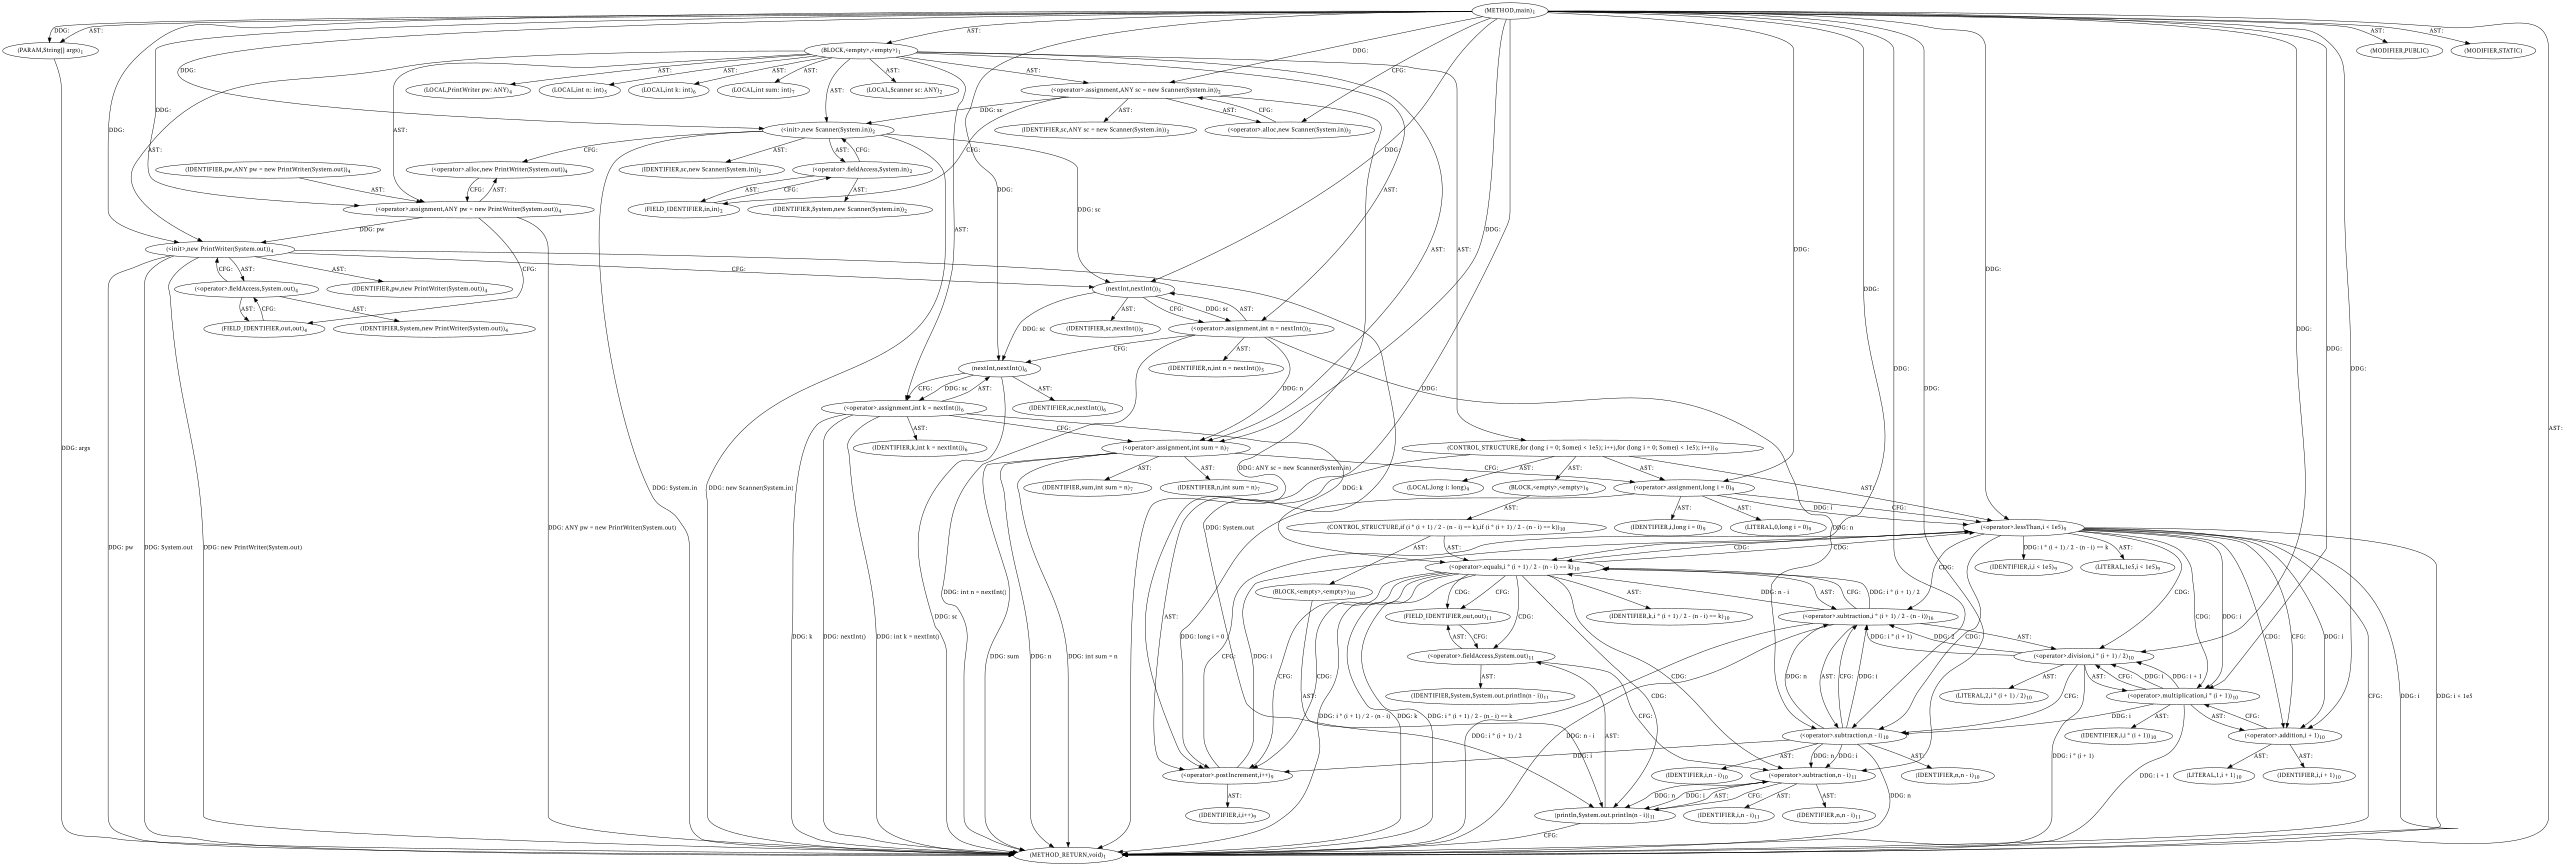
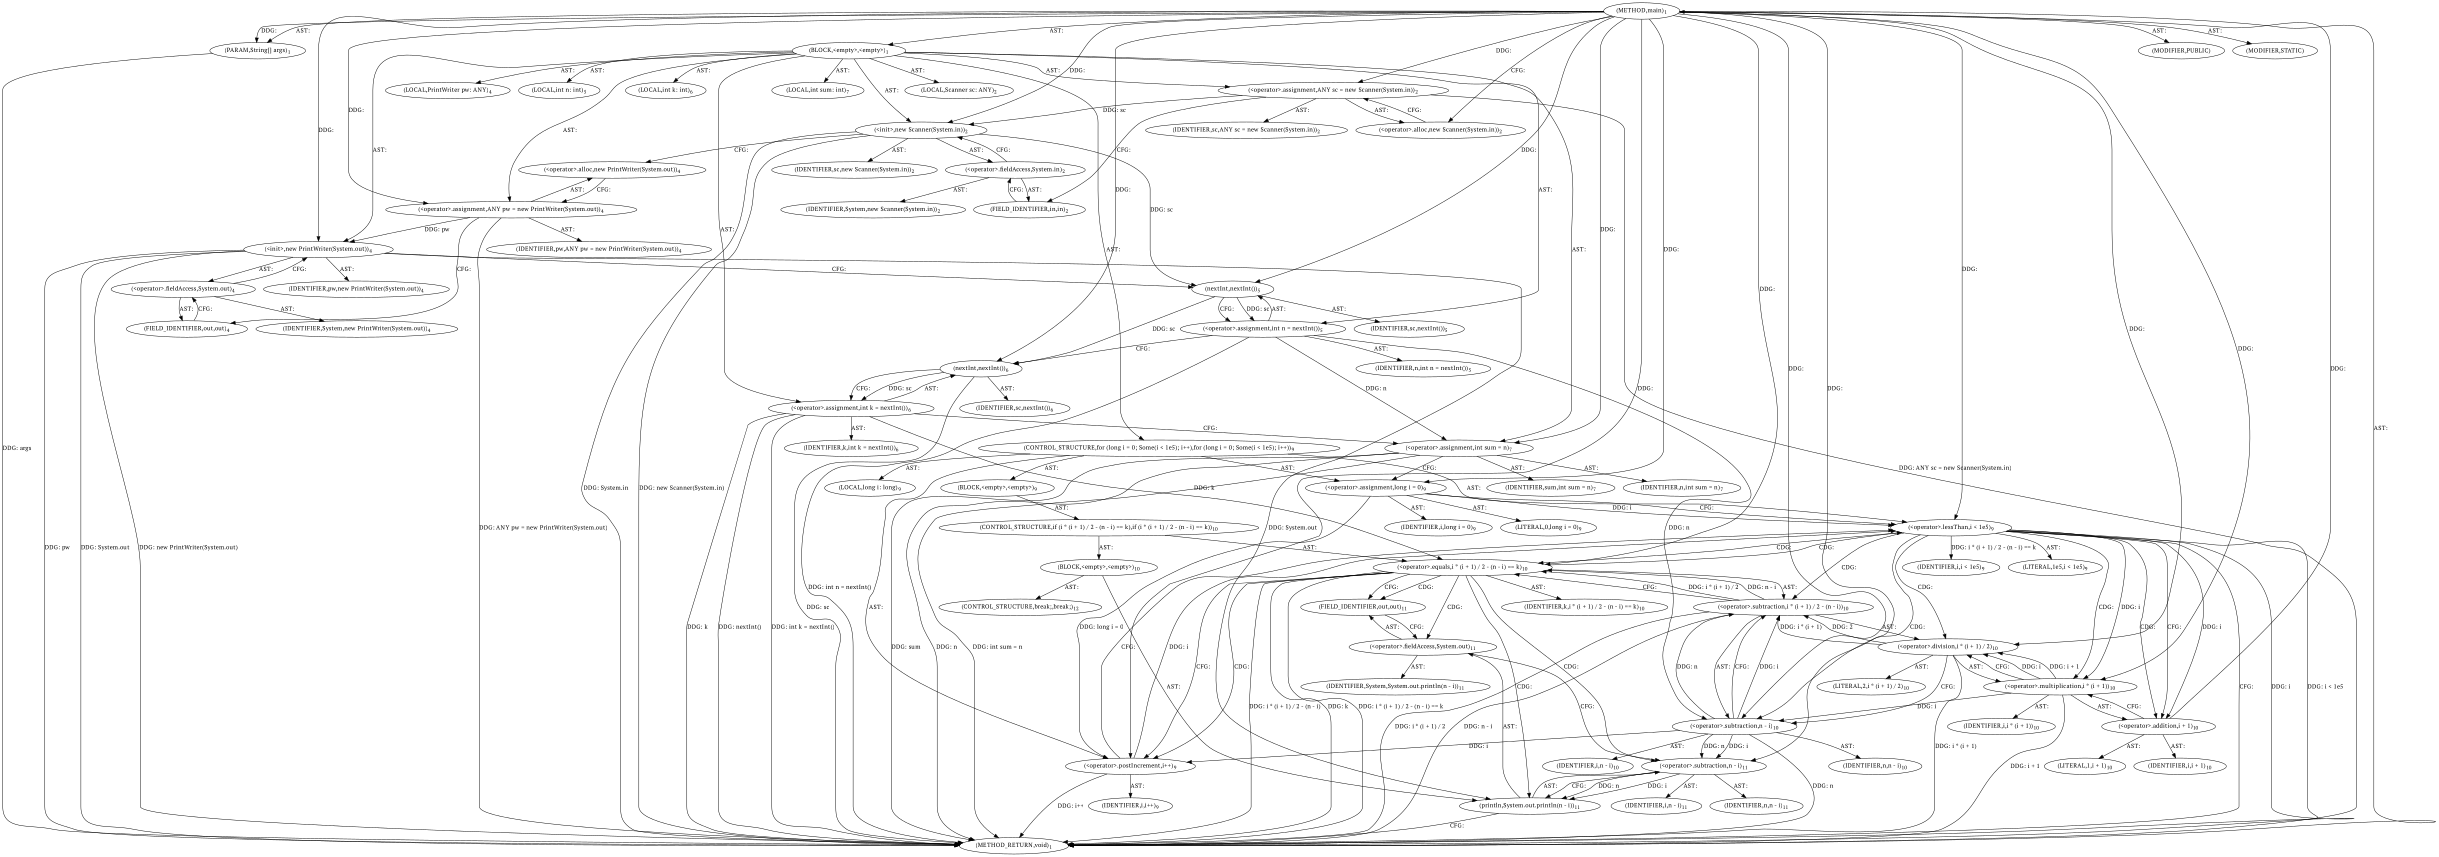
edge "(METHOD,main)" -> "(<operator>.addition,i + 1)": reversed
edge "(IDENTIFIER,pw,ANY pw = new PrintWriter(System.out))" -> "(<operator>.assignment,ANY pw = new PrintWriter(System.out))": reversed
node "(CONTROL_STRUCTURE,break;,break;)": added
node "(<operator>.subtraction,i * (i + 1) / 2 - (n - i))": text "16" -> "10"
edge "(<operator>.postIncrement,i++)" -> "(METHOD_RETURN,void)": added, label "DDG: i++"
